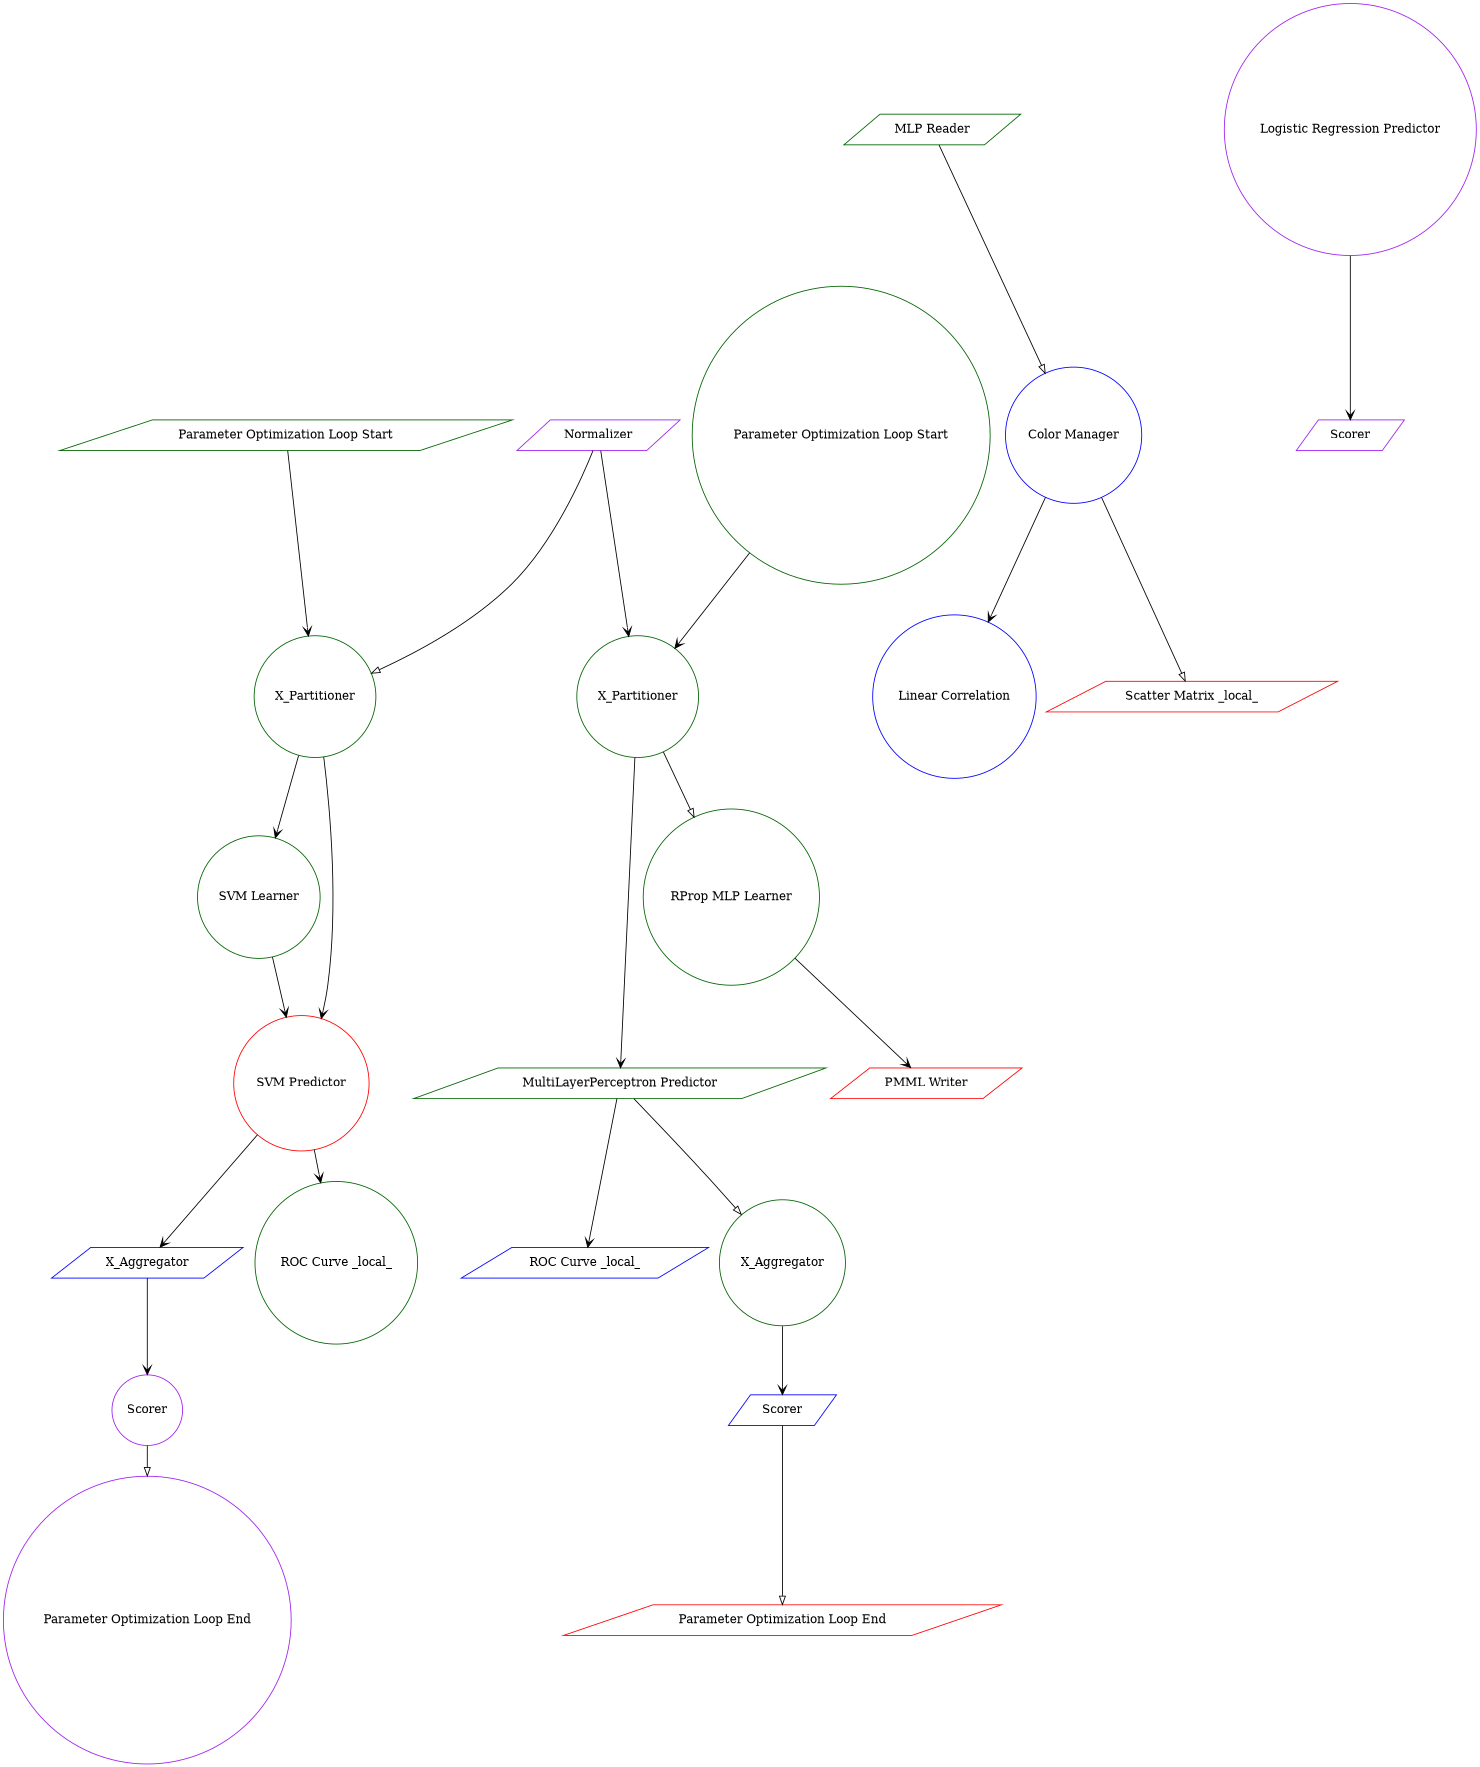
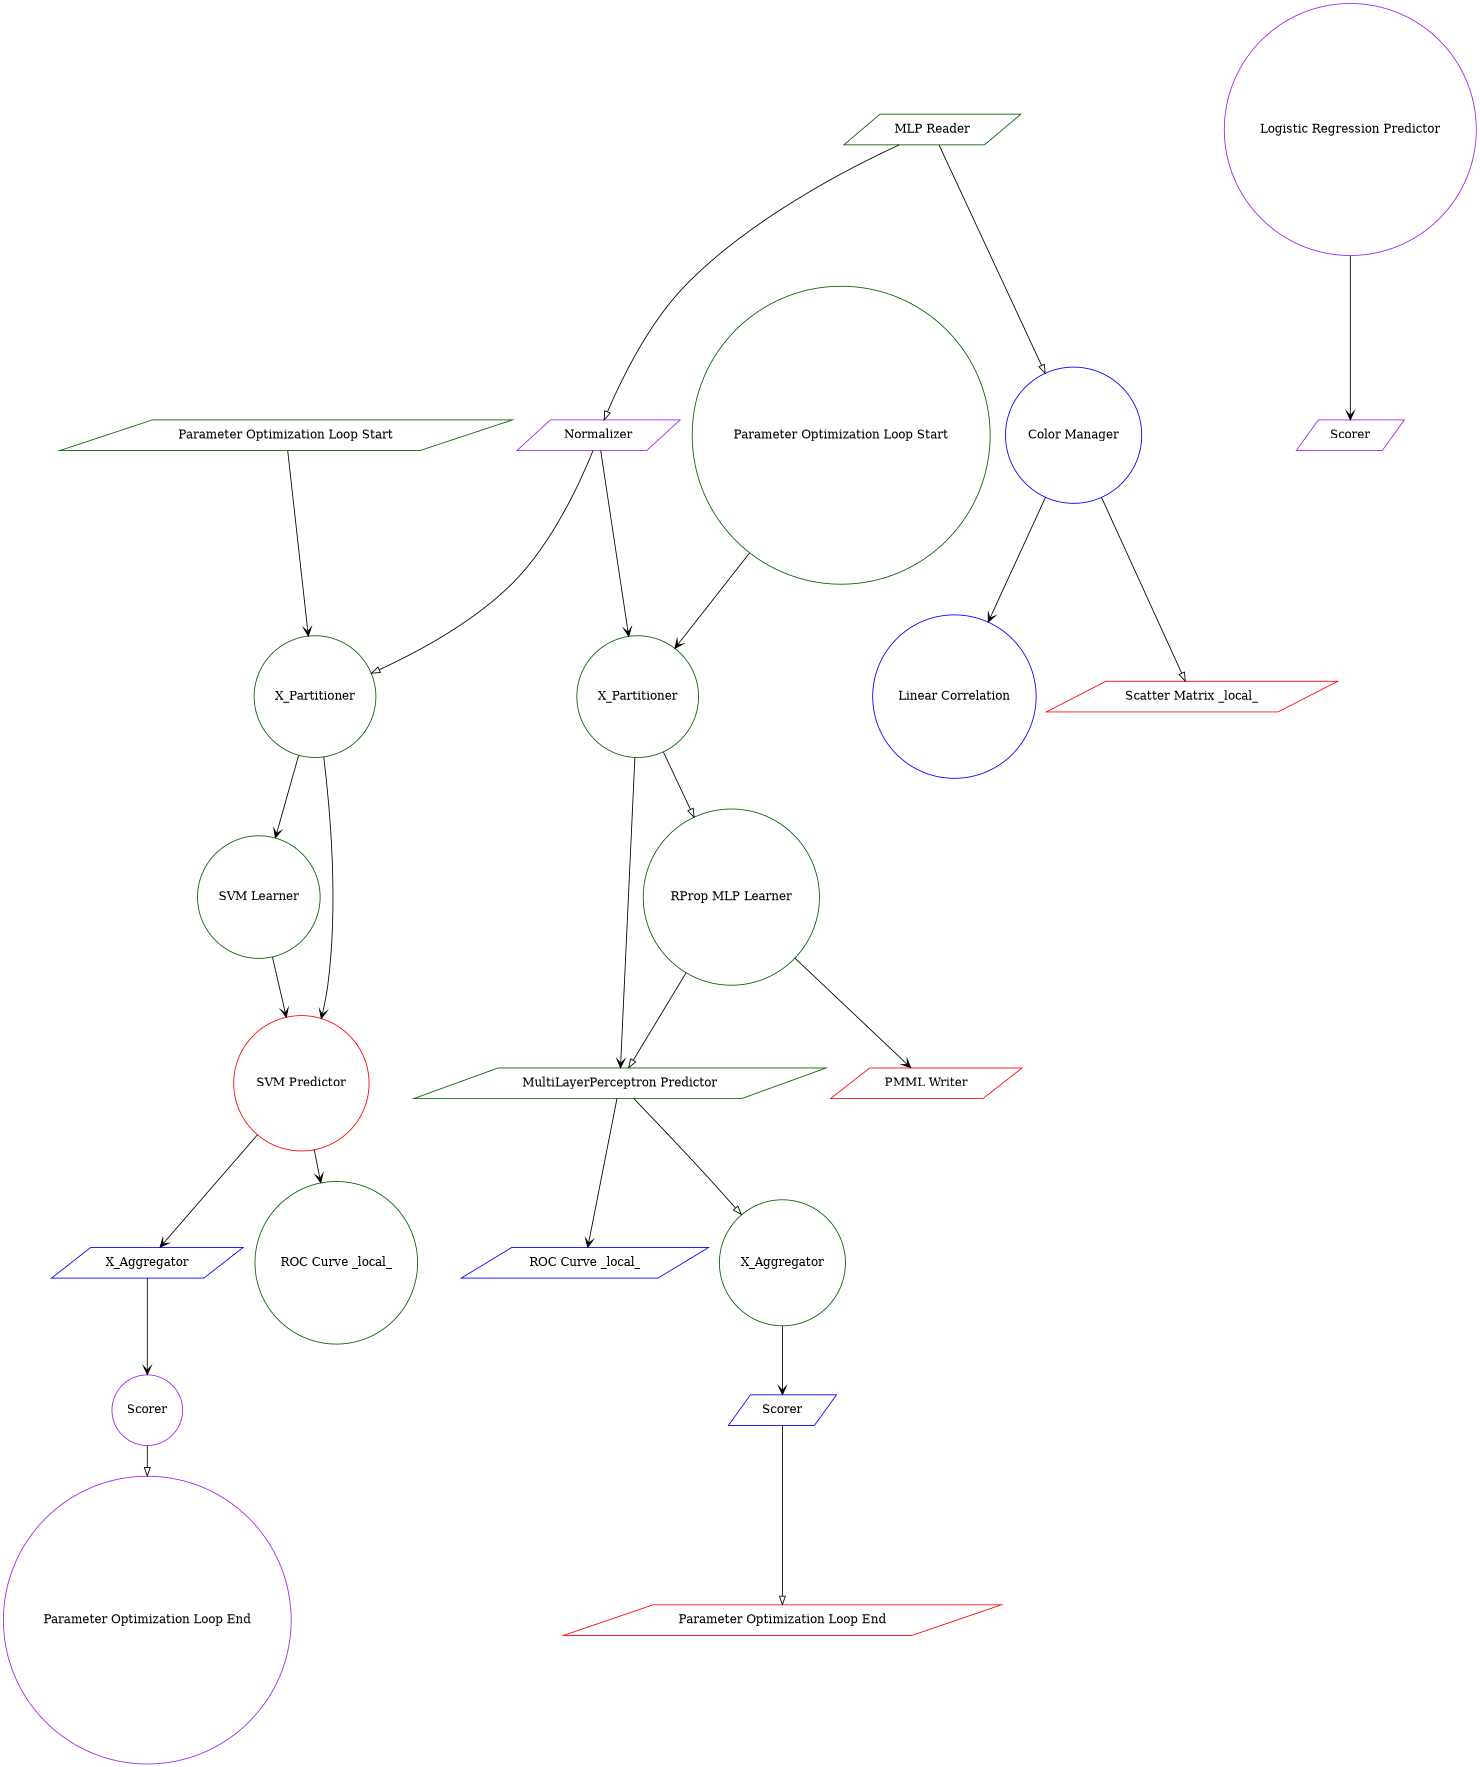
edge "MLP Reader" -> "Normalizer": added
edge "RProp MLP Learner" -> "MultiLayerPerceptron Predictor": added
